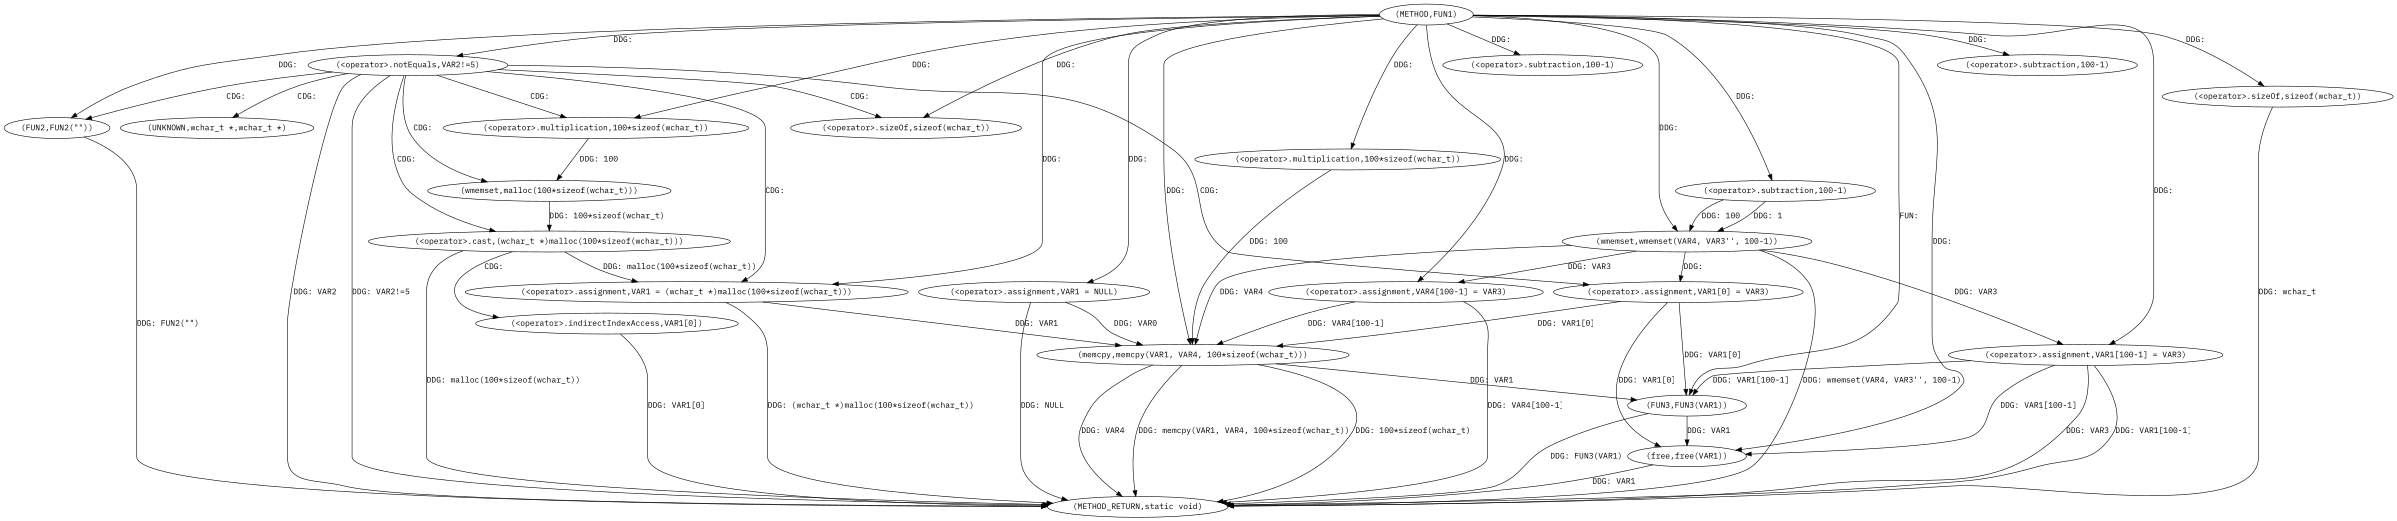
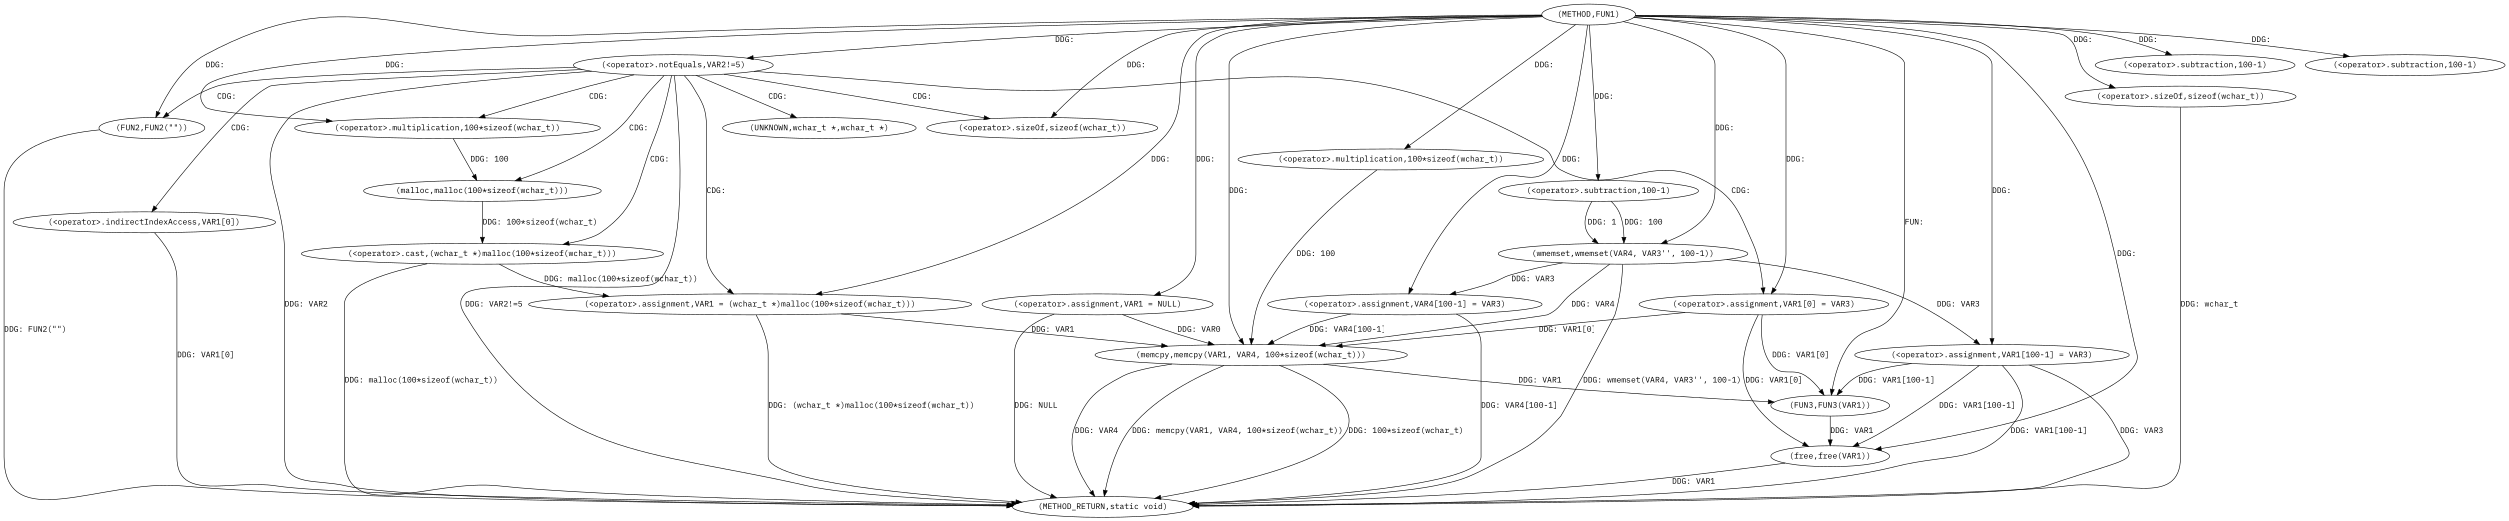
node "(wmemset,malloc(100*sizeof(wchar_t)))": label "(wmemset,malloc(100*sizeof(wchar_t)))" -> "(malloc,malloc(100*sizeof(wchar_t)))"
edge "(wmemset,wmemset(VAR4, VAR3'', 100-1))" -> "(<operator>.assignment,VAR1[0] = VAR3)": now "(METHOD,FUN1)" -> "(<operator>.assignment,VAR1[0] = VAR3)"
edge "(<operator>.cast,(wchar_t *)malloc(100*sizeof(wchar_t)))" -> "(<operator>.indirectIndexAccess,VAR1[0])": now "(<operator>.notEquals,VAR2!=5)" -> "(<operator>.indirectIndexAccess,VAR1[0])"
edge "(FUN3,FUN3(VAR1))" -> "(METHOD_RETURN,static void)": removed, label "DDG: FUN3(VAR1)"
